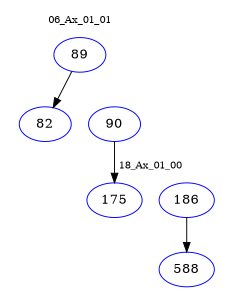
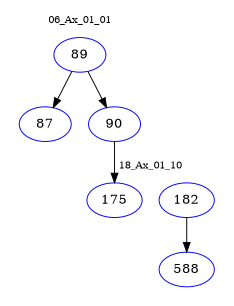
edge "89" -> "90": added
node "82": label "82" -> "87"
cluster "18_Ax_01_00": label "18_Ax_01_00" -> "18_Ax_01_10"
node "186": label "186" -> "182"
